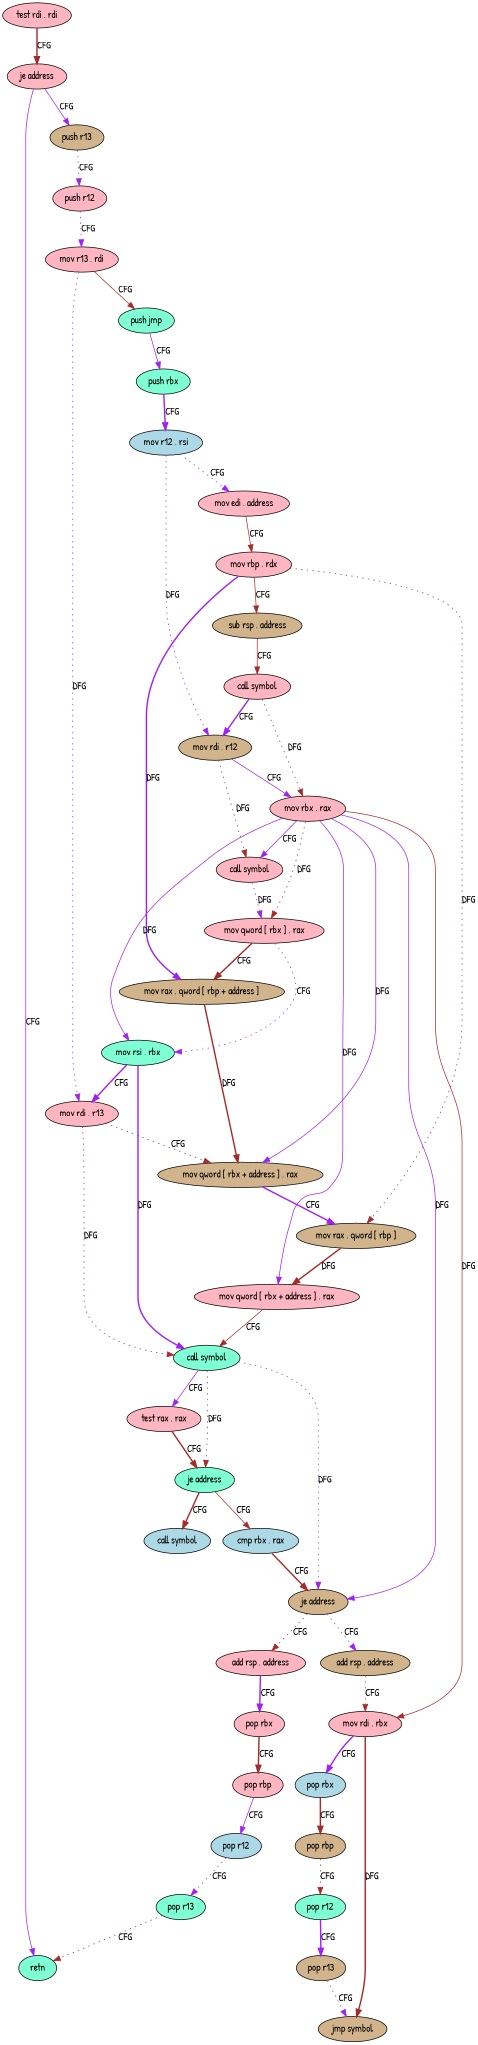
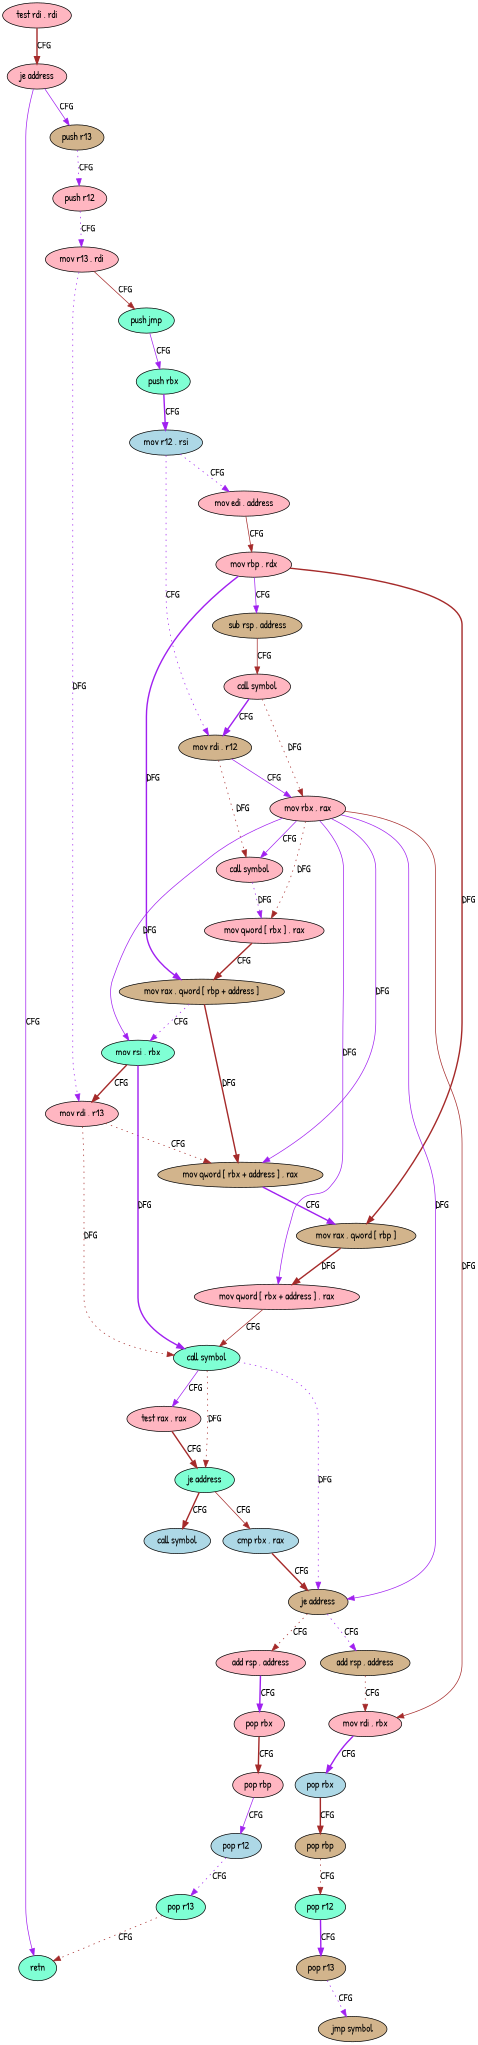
edge "mov rbp , rdx" -> "sub rsp , address": color brown -> purple
edge "mov r12 , rsi" -> "mov rdi , r12": label "DFG" -> "CFG"
edge "mov rbp , rdx" -> "mov rax , qword [ rbp ]": style dotted -> bold
edge "mov qword [ rbx ] , rax" -> "mov rsi , rbx": now "mov rax , qword [ rbp + address ]" -> "mov rsi , rbx"
edge "mov rsi , rbx" -> "mov rdi , r13": color purple -> brown
edge "mov rdi , rbx" -> "jmp symbol": removed, label "DFG"
